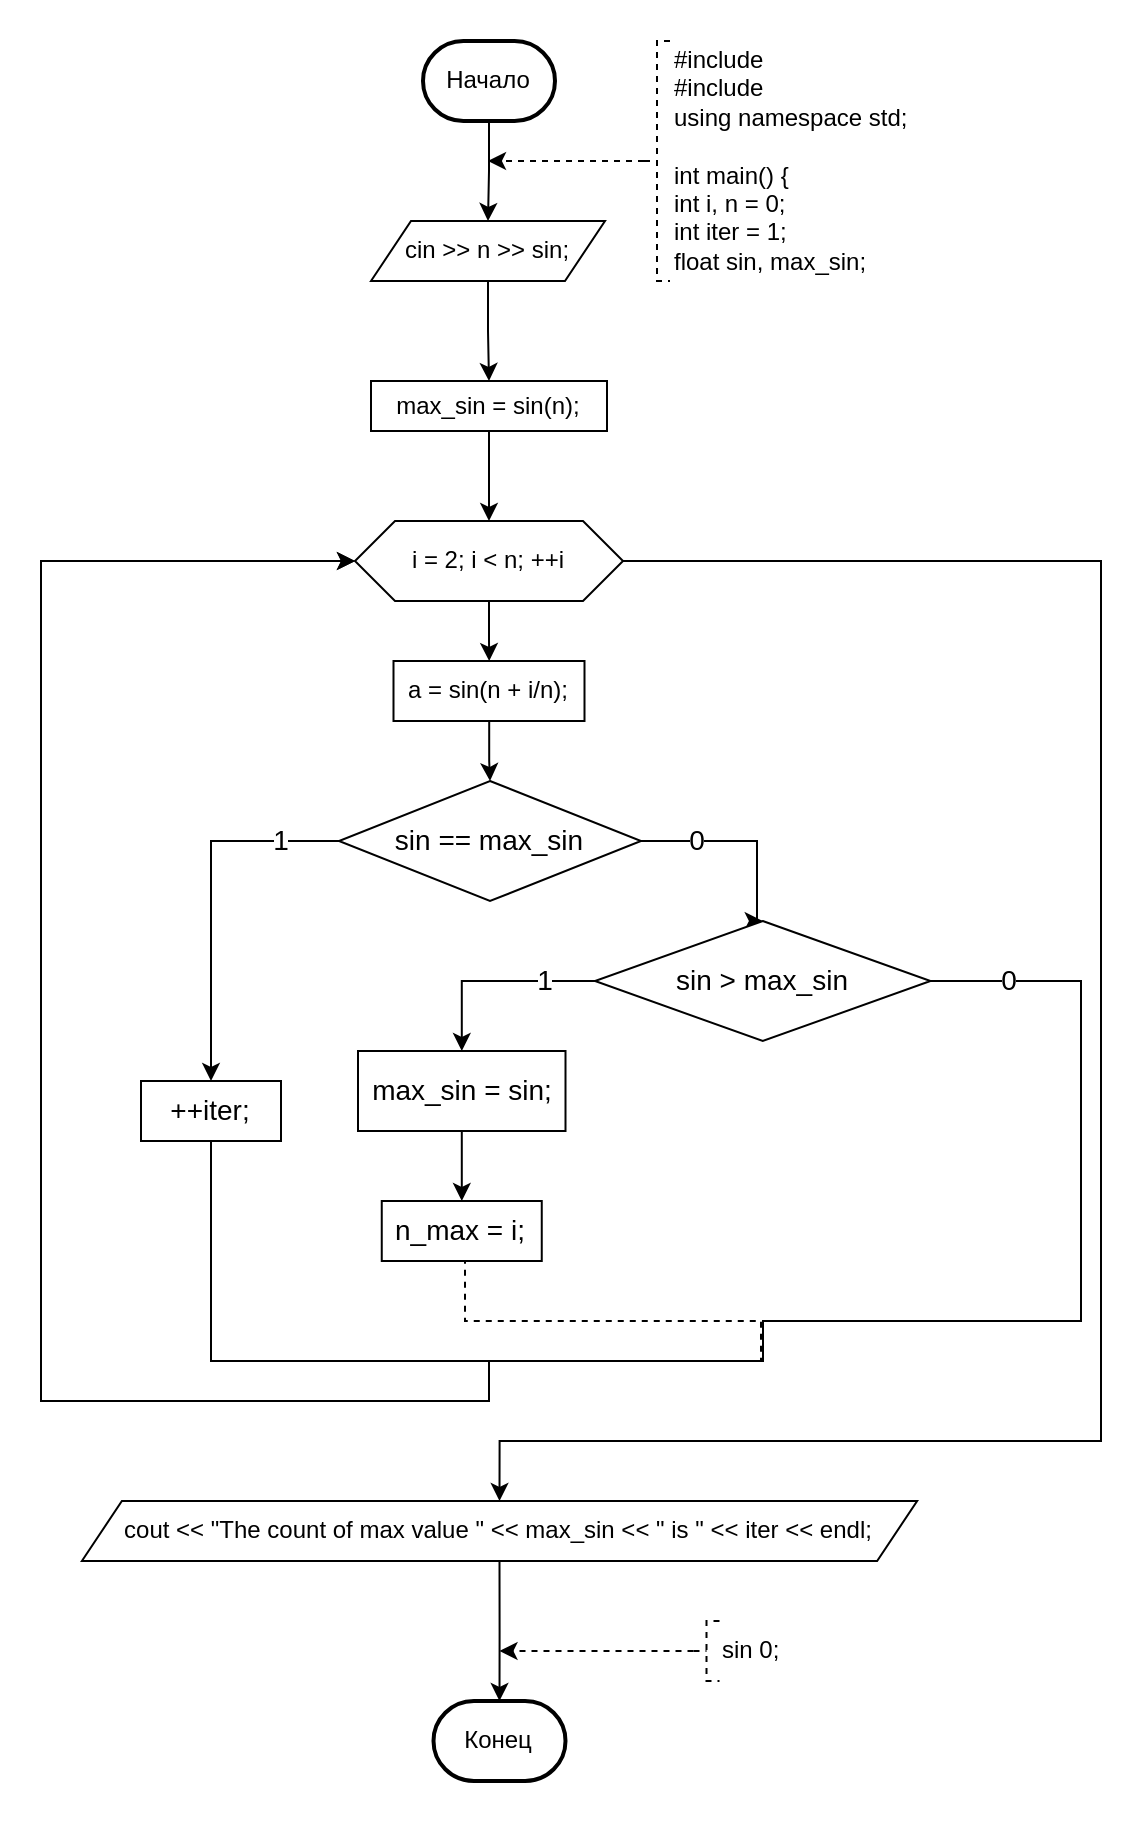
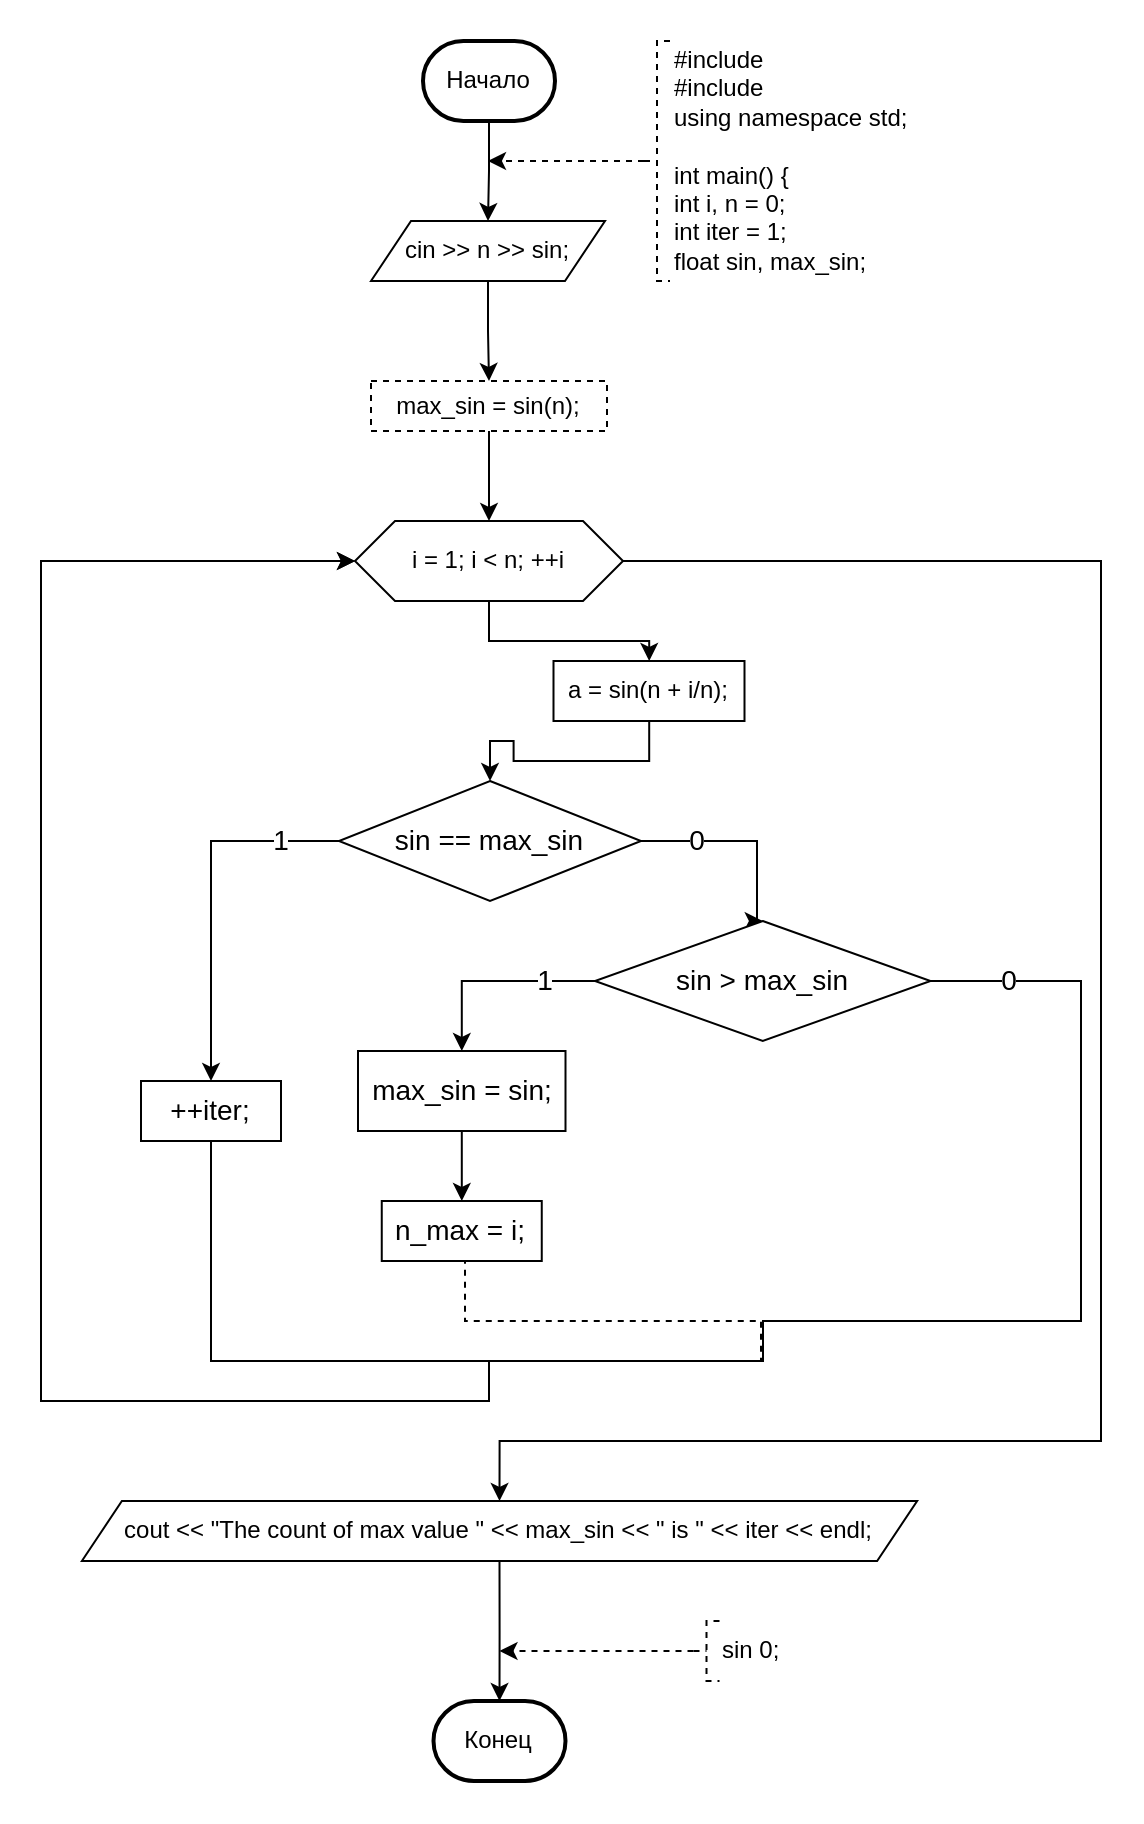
node "max_sin = sin(n);": style solid -> dashed
node "i = 2; i < n; ++i": label "i = 2; i < n; ++i" -> "i = 1; i < n; ++i"
node "a = sin(n + i/n);": moved (489, 691) -> (649, 691)
